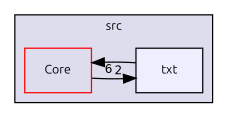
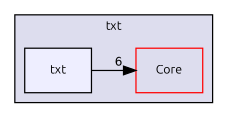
cluster "src": label "src" -> "txt"
edge "Core" -> "txt": removed
